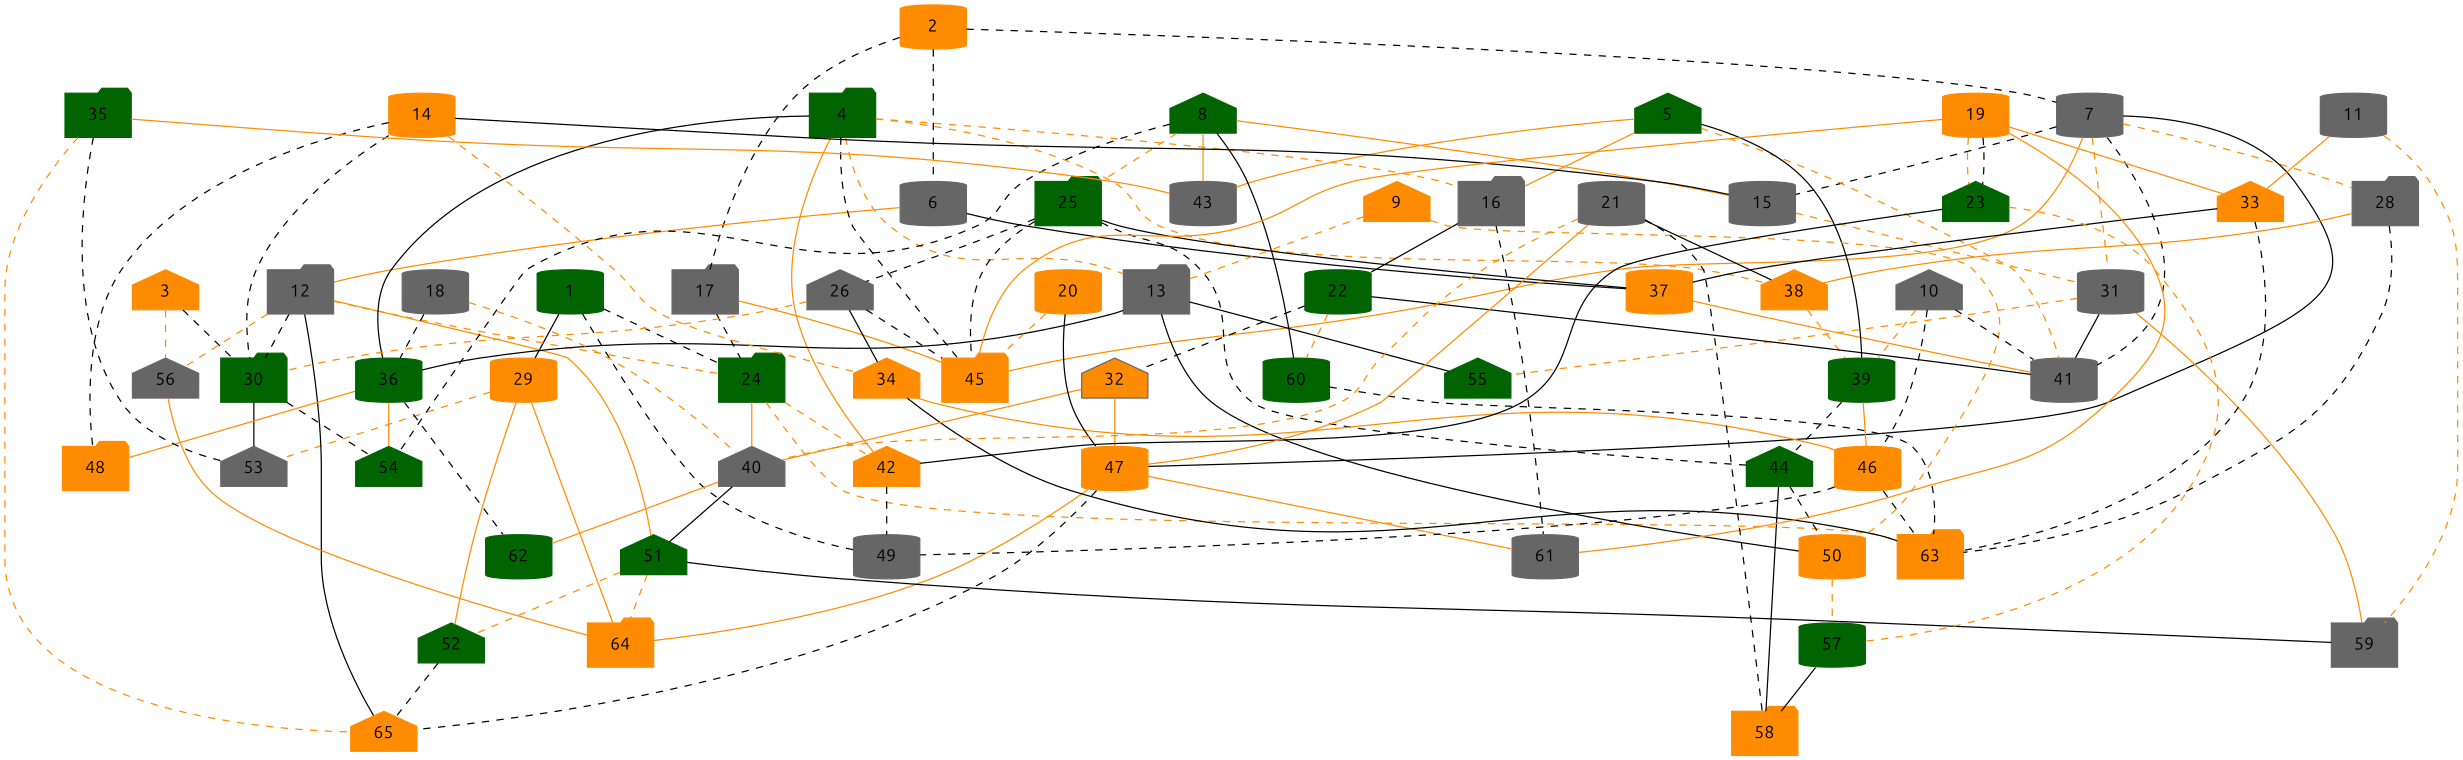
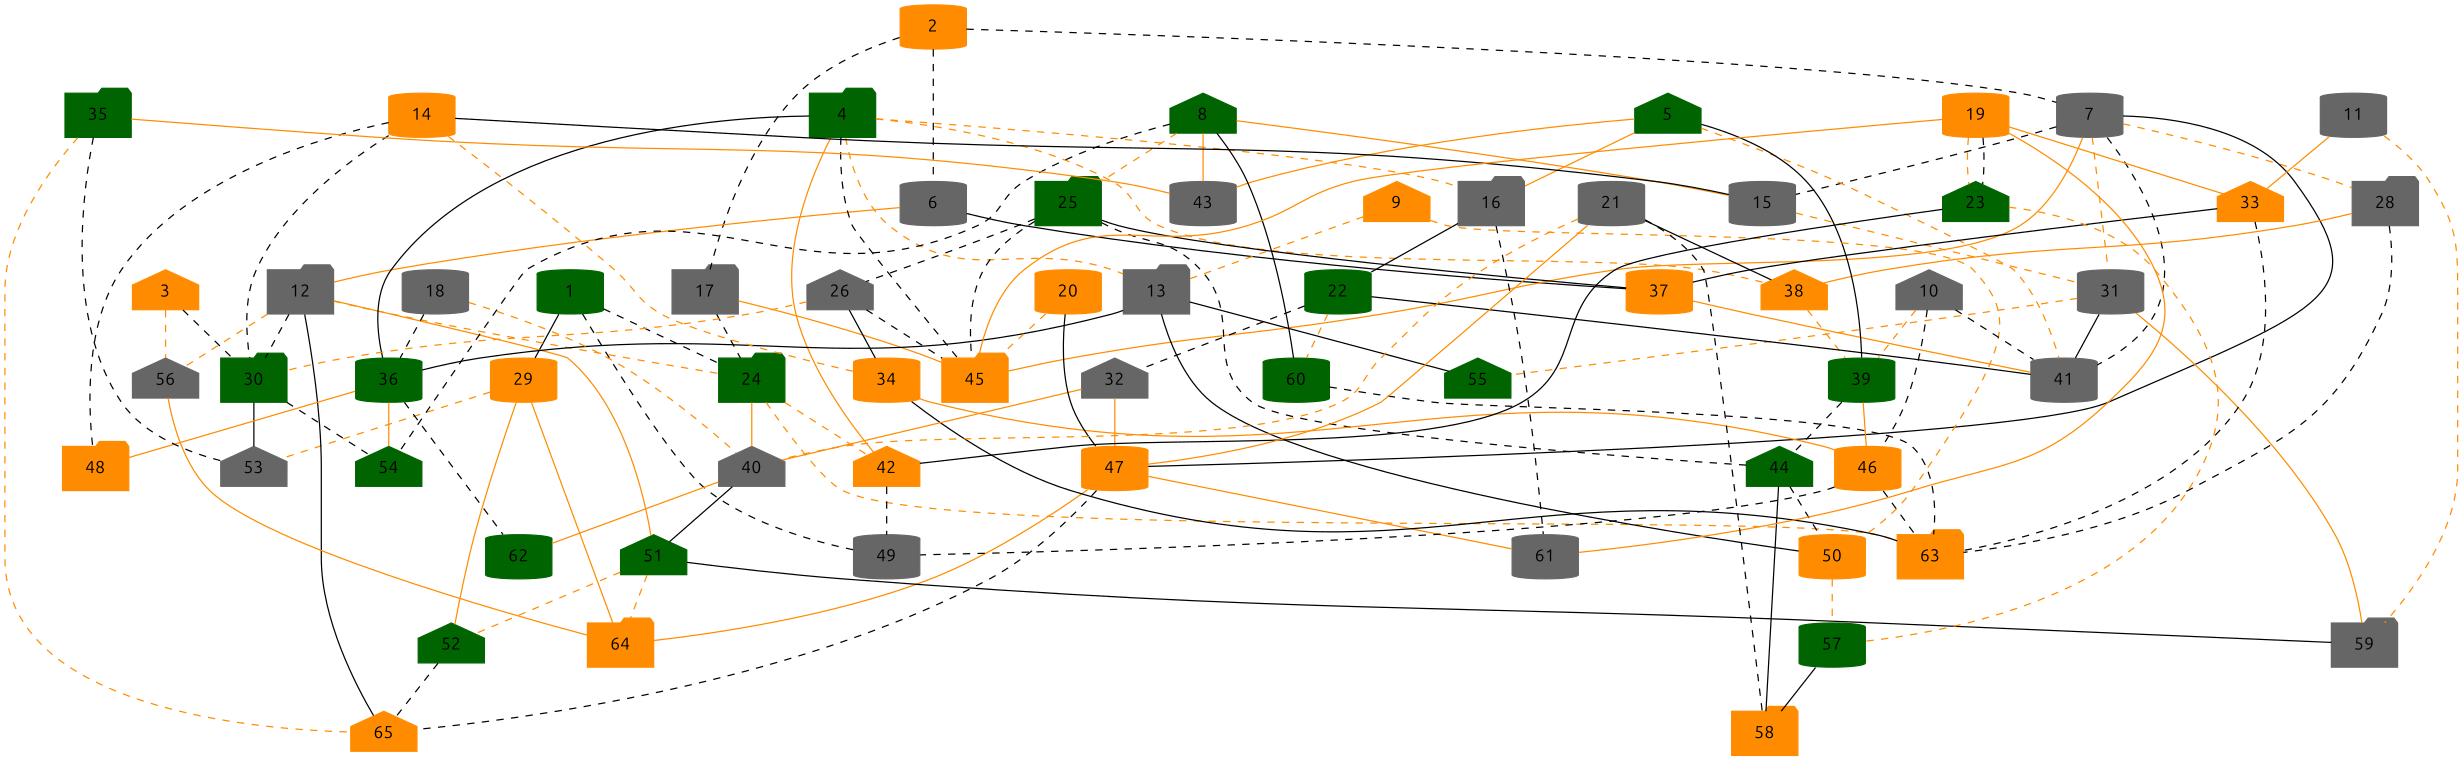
node "34": shape house -> cylinder
node "32": fillcolor darkorange -> gray40
